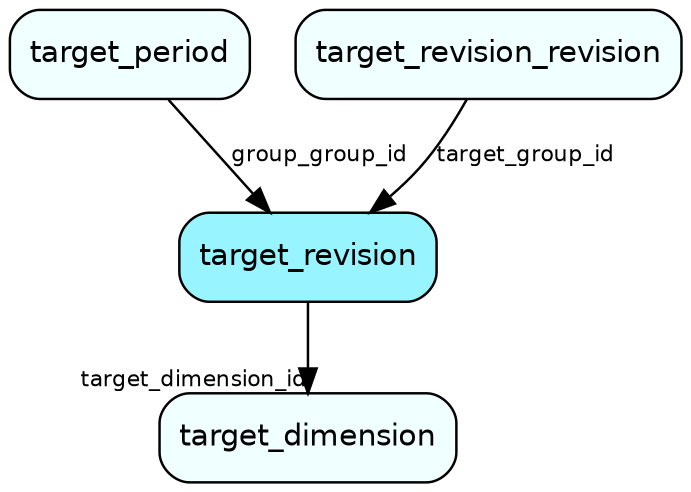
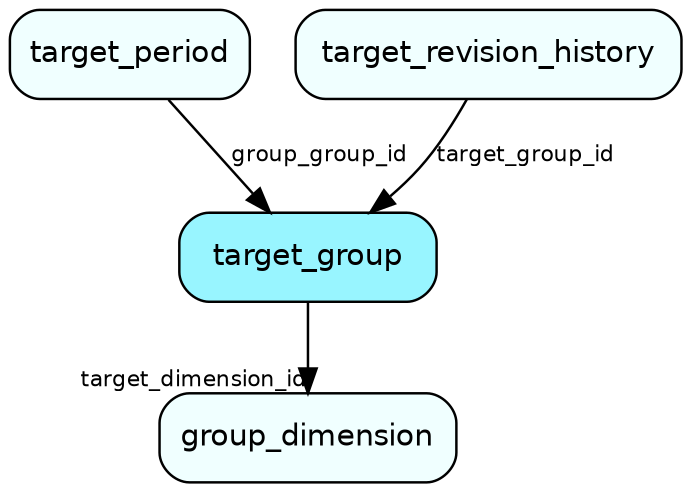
node "target_revision_revision": label "target_revision_revision" -> "target_revision_history"
node "target_revision": label "target_revision" -> "target_group"
node "target_dimension": label "target_dimension" -> "group_dimension"
